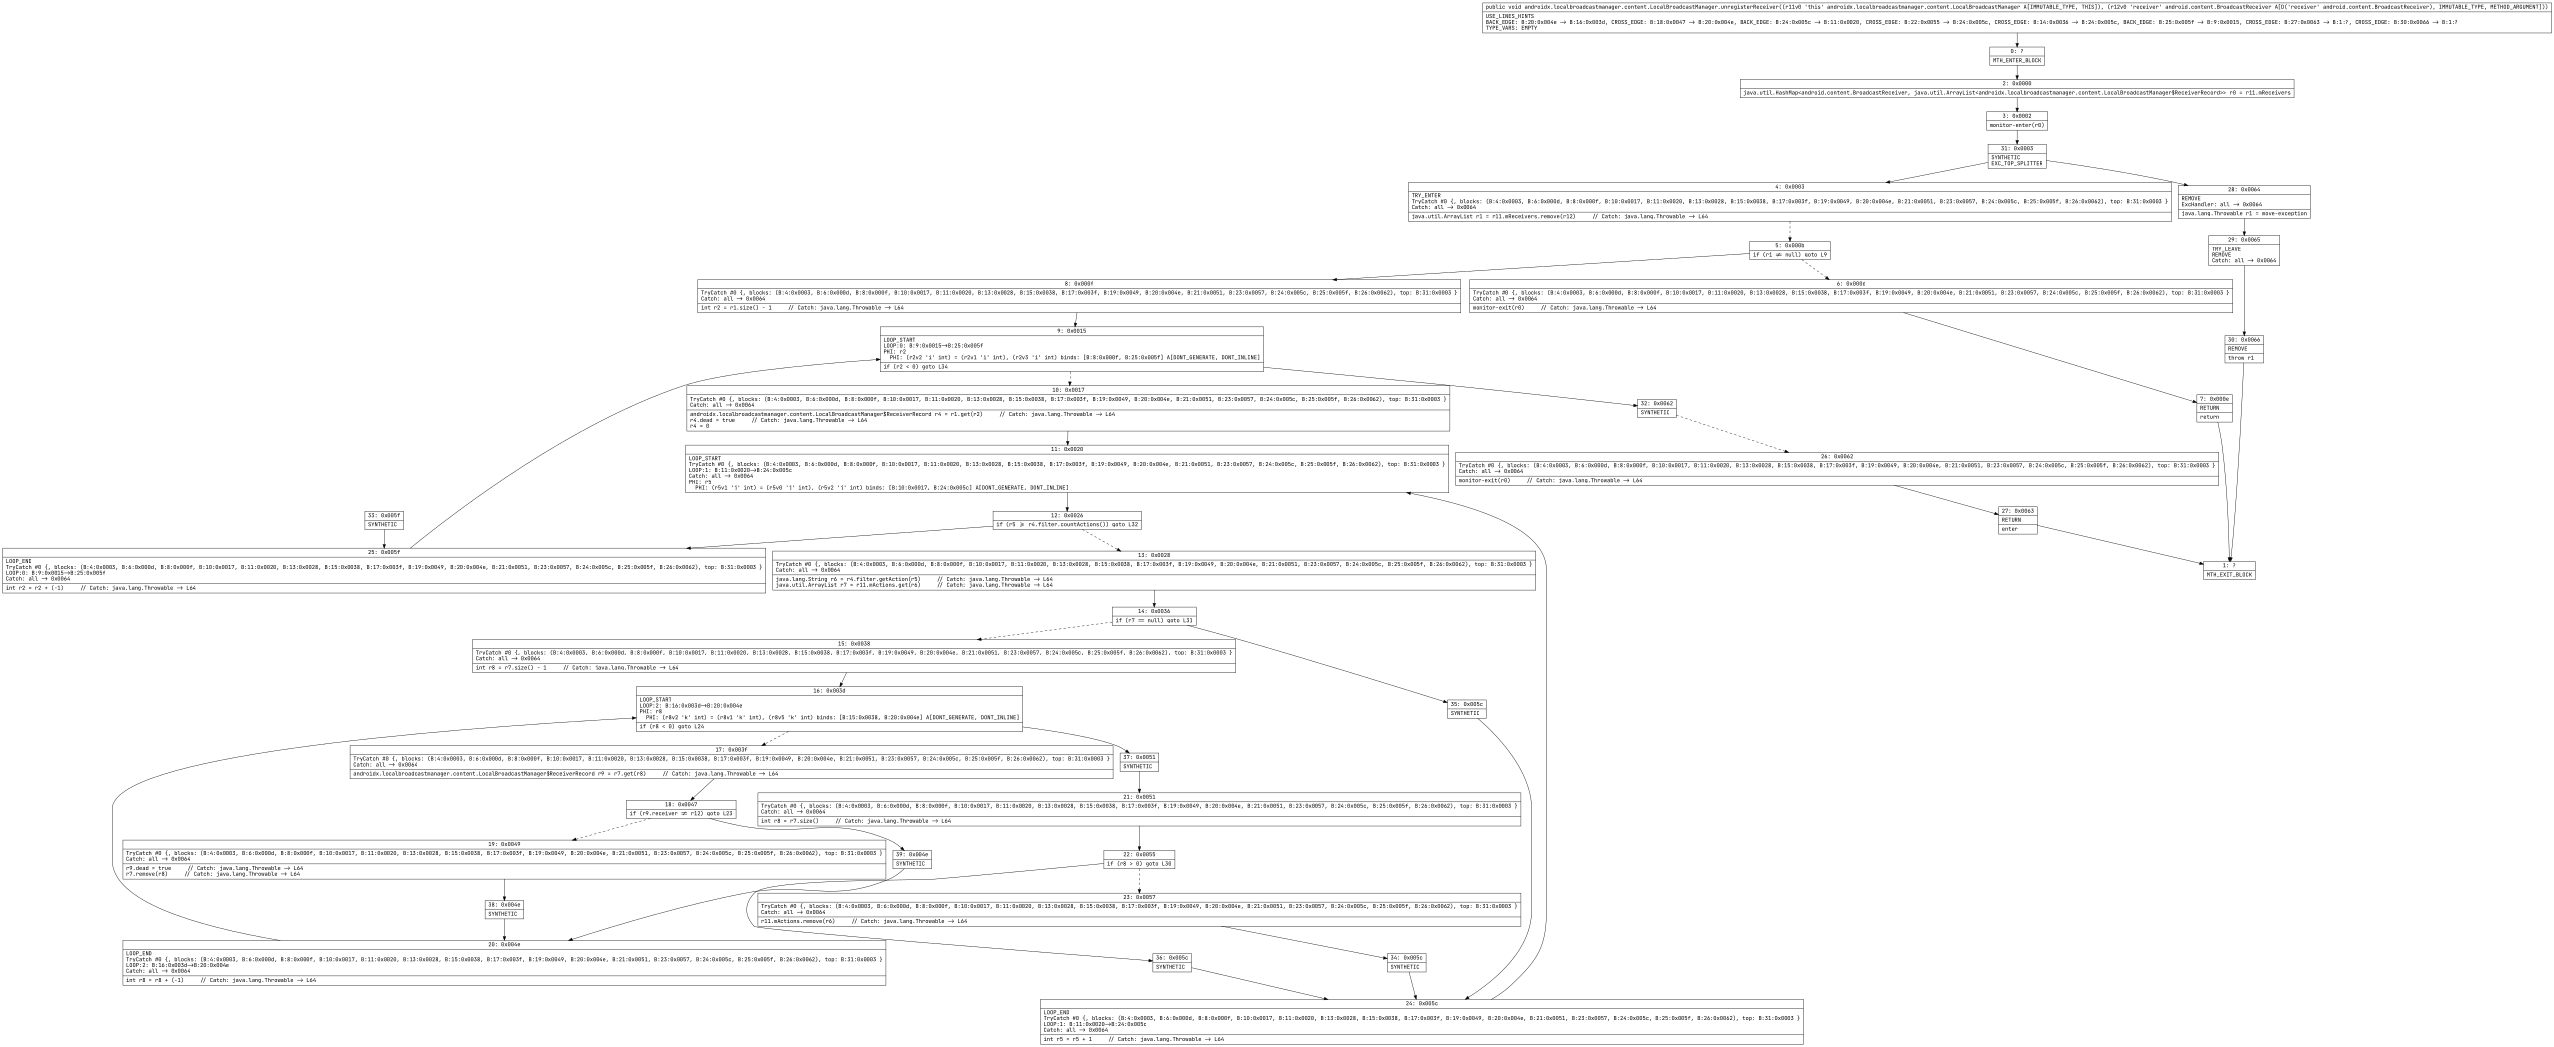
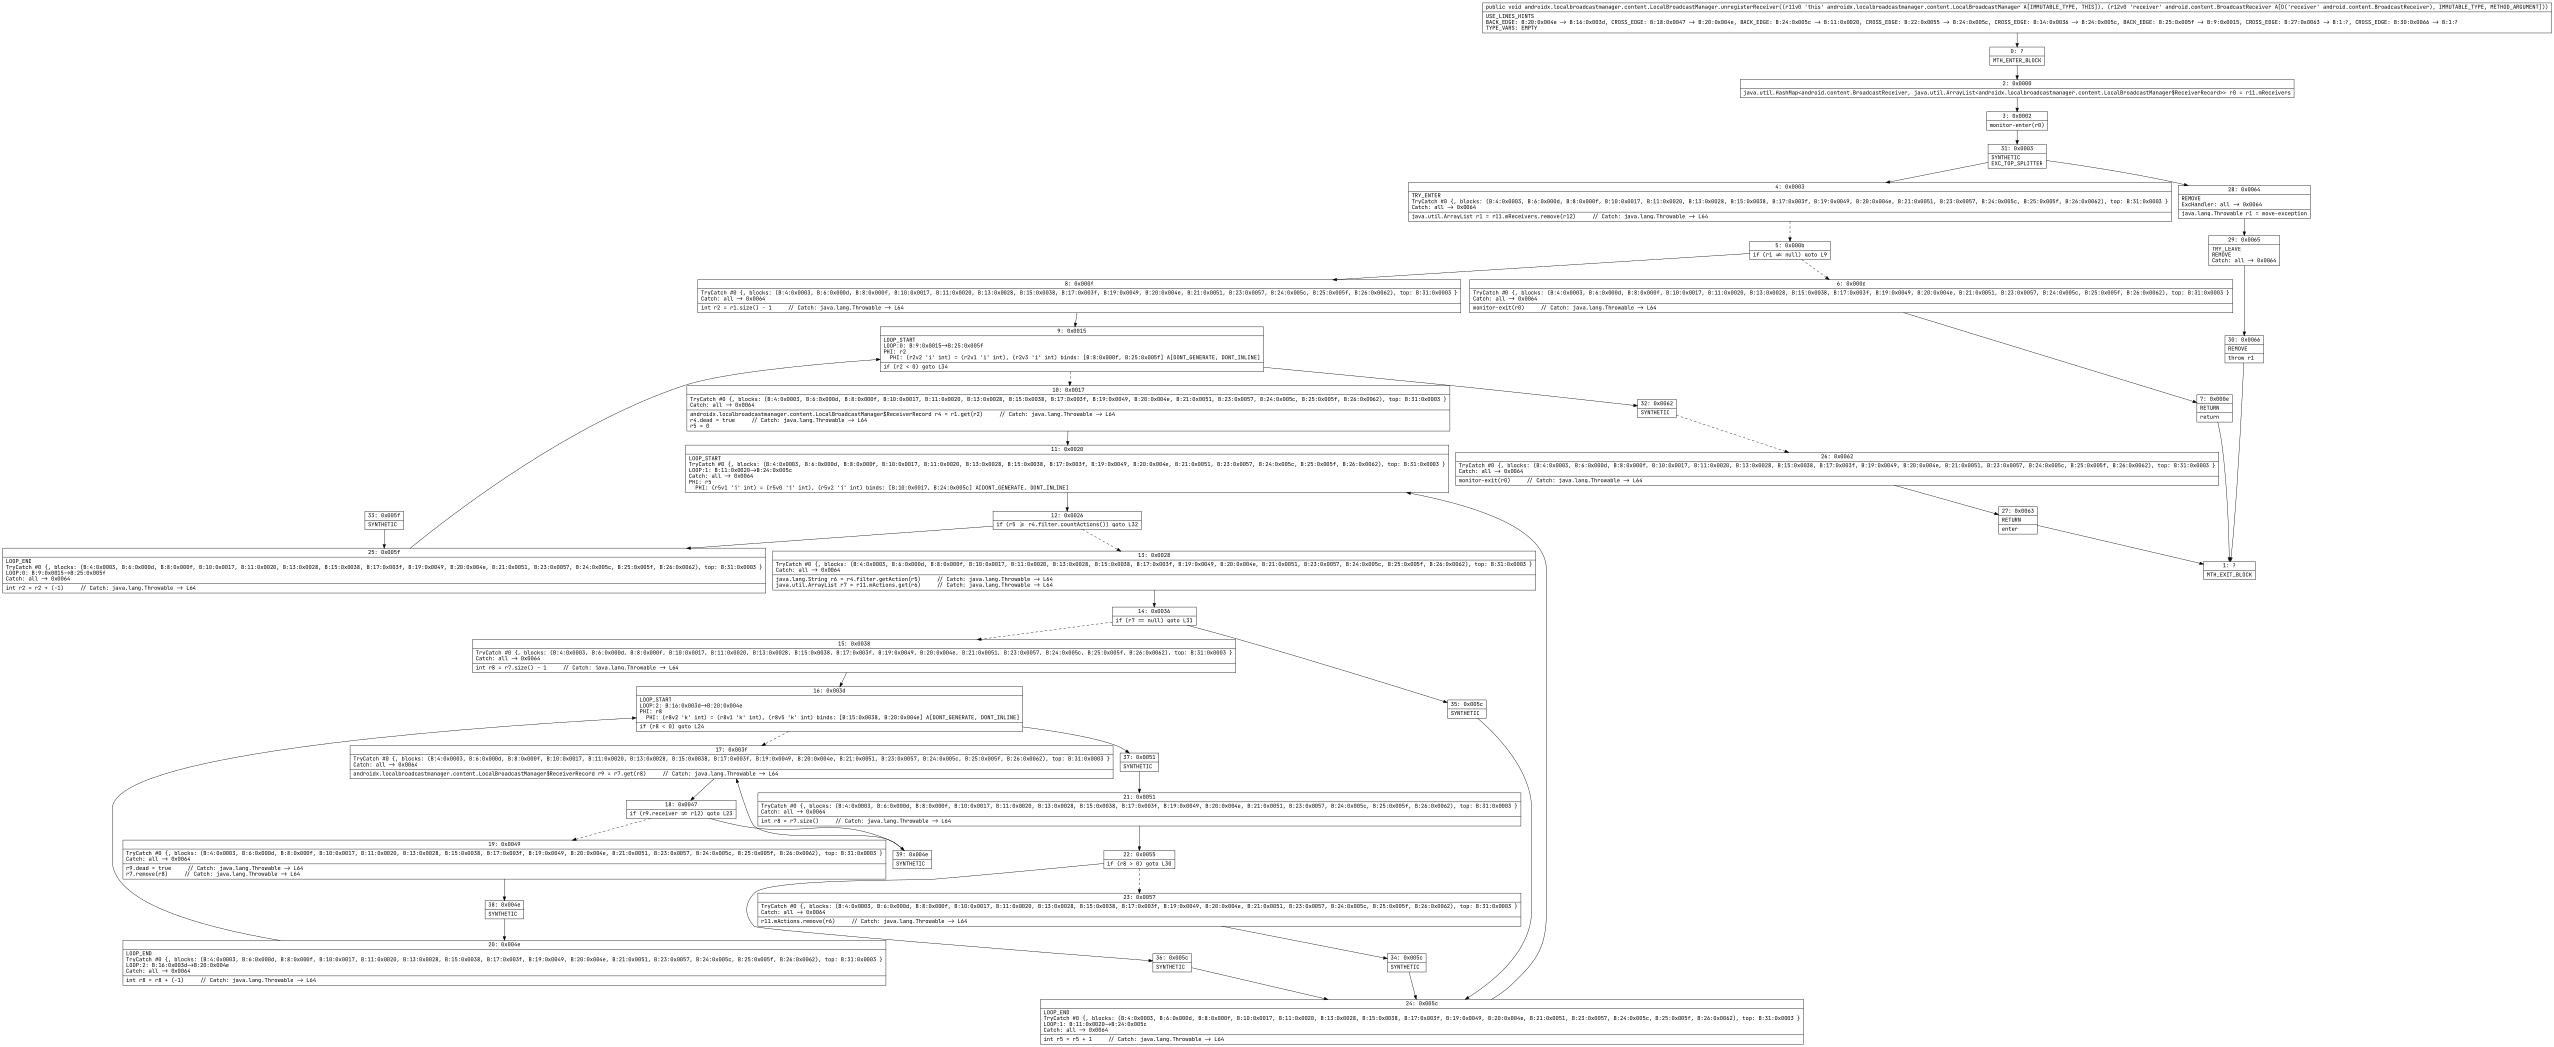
node "10: 0x0017": text "r4 = 0" -> "r5 = 0"
edge "39: 0x004e" -> "20: 0x004e": now "39: 0x004e" -> "17: 0x003f"
